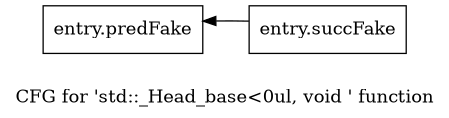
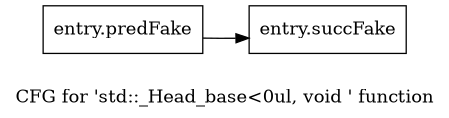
edge "entry.succFake" -> "entry.predFake": reversed
